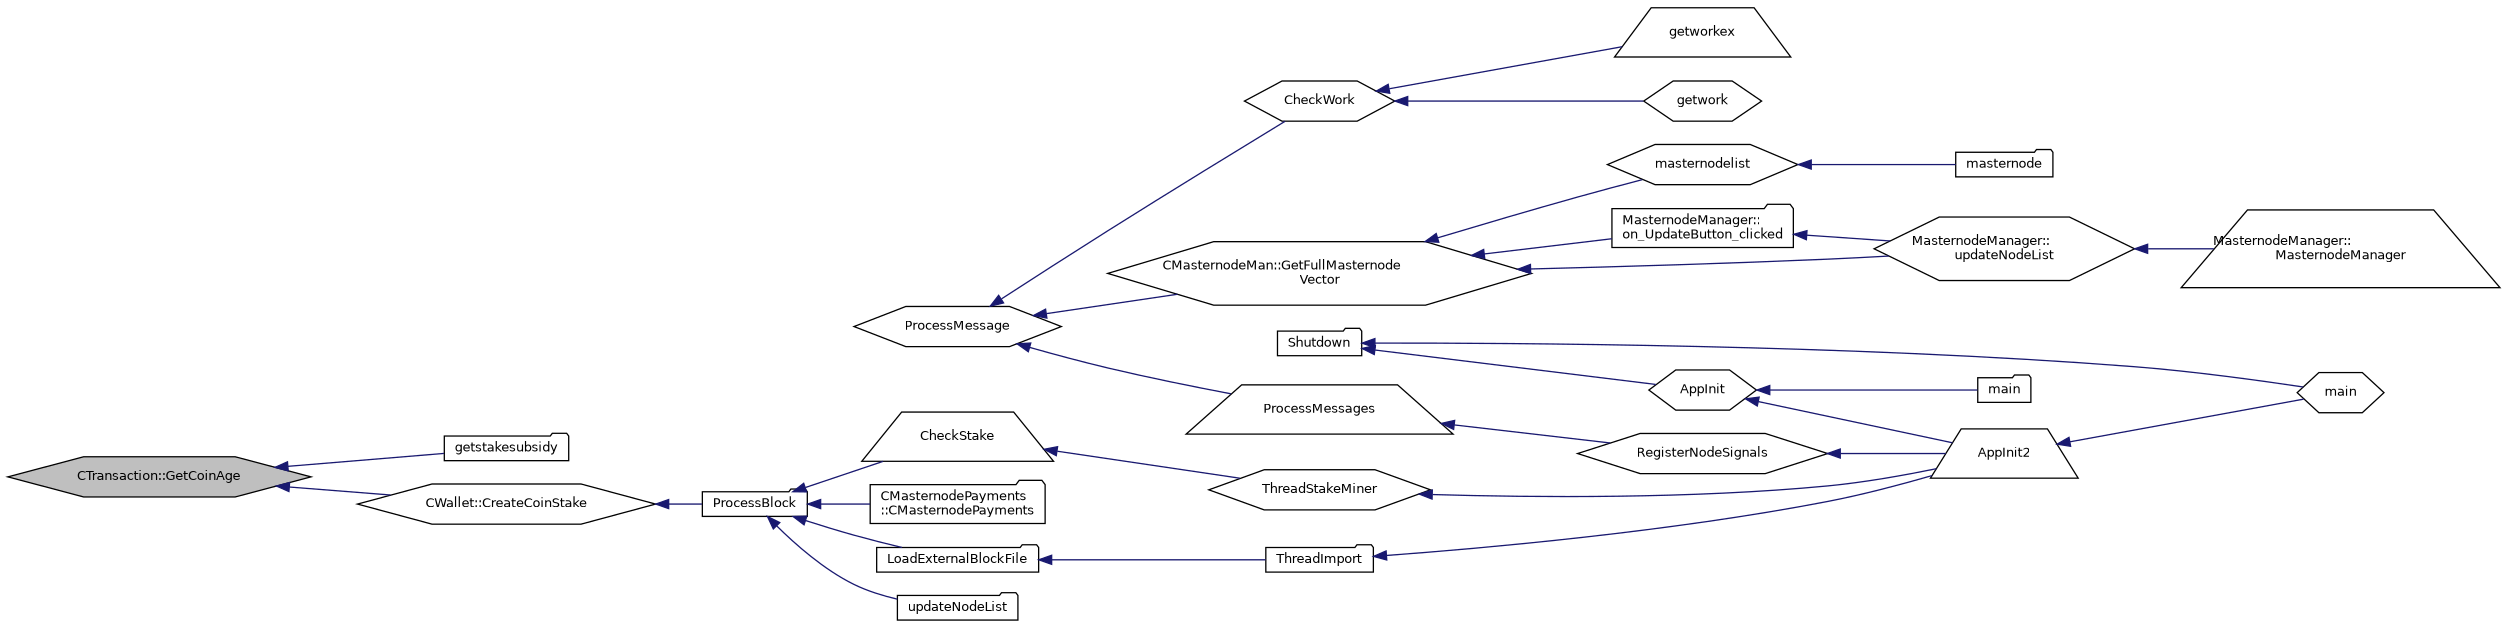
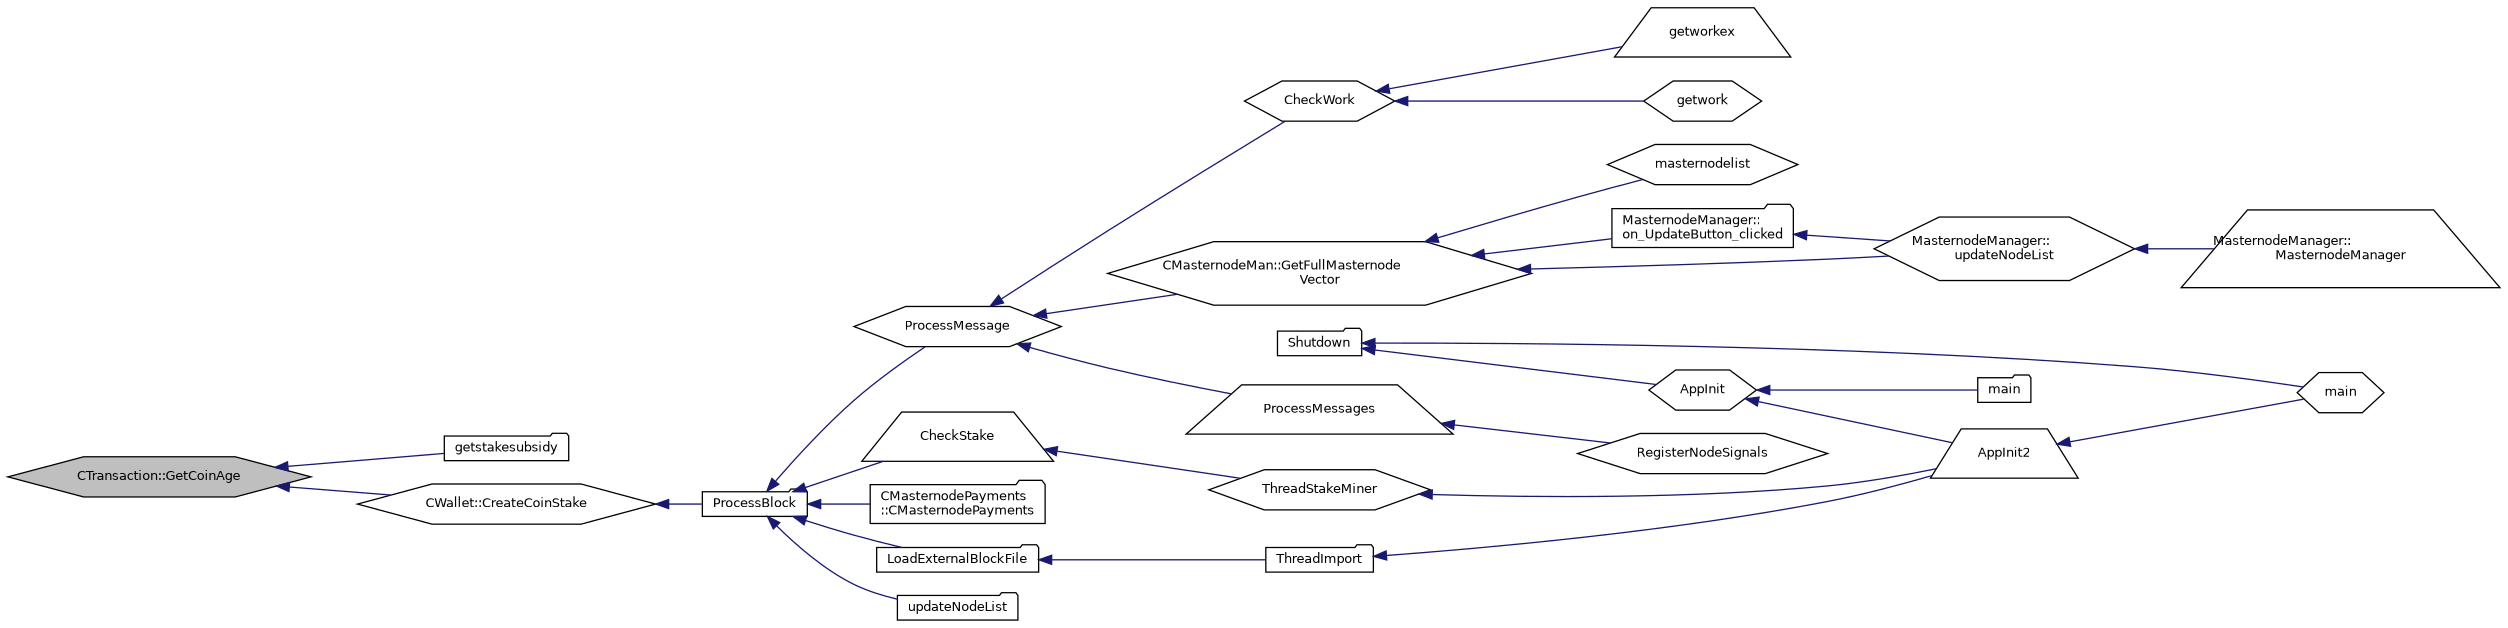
node "masternode": removed
edge "ProcessMessage" -> "ProcessBlock": added
edge "AppInit2" -> "RegisterNodeSignals": removed
